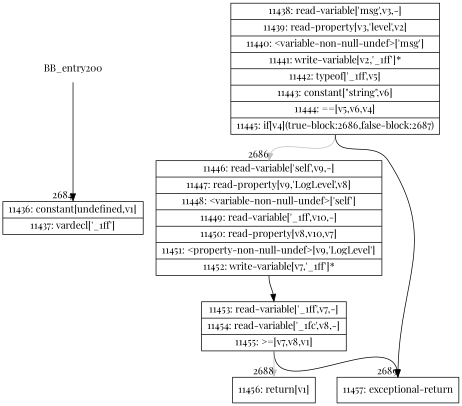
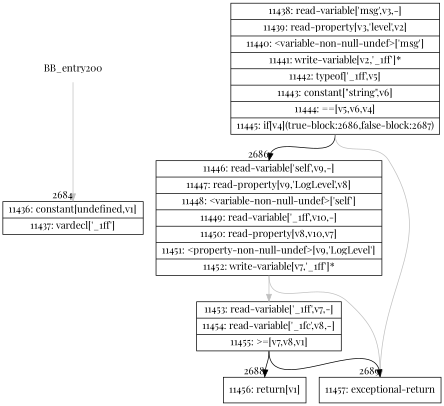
edge "BB_entry200" -> "11436: constant[undefined,v1]": color black -> gray
edge "11438: read-variable['msg',v3,-]" -> "11446: read-variable['self',v9,-]": color gray -> black
edge "11438: read-variable['msg',v3,-]" -> "11457: exceptional-return": color black -> gray
edge "11446: read-variable['self',v9,-]" -> "11453: read-variable['_1ff',v7,-]": color black -> gray
edge "11446: read-variable['self',v9,-]" -> "11457: exceptional-return": added
edge "11453: read-variable['_1ff',v7,-]" -> "11456: return[v1]": color gray -> black
